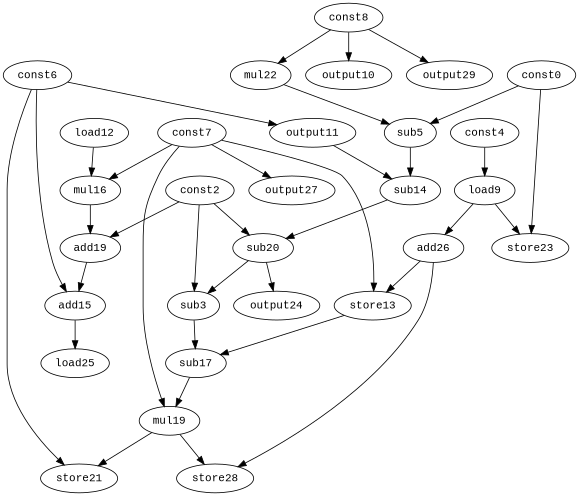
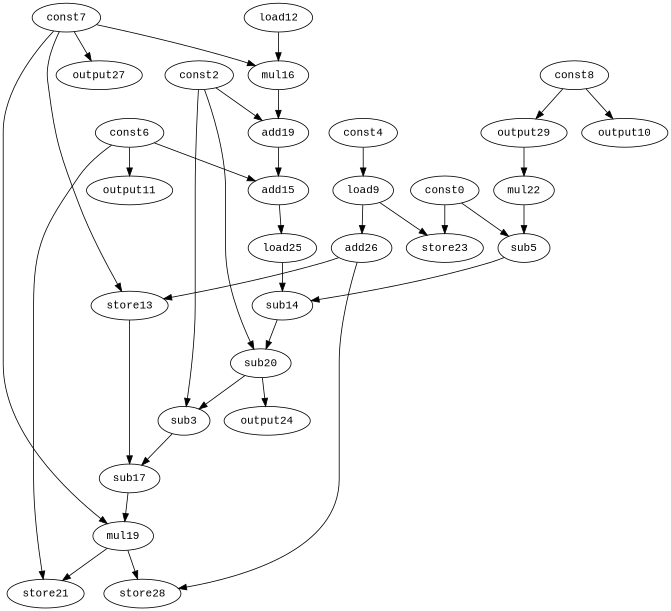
edge "const8" -> "mul22": now "output29" -> "mul22"
edge "output11" -> "sub14": now "load25" -> "sub14"
